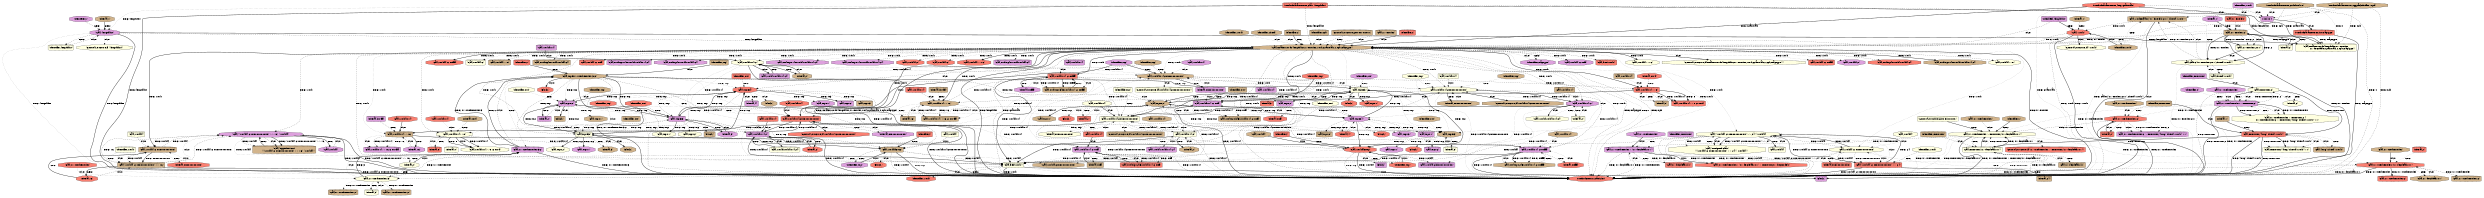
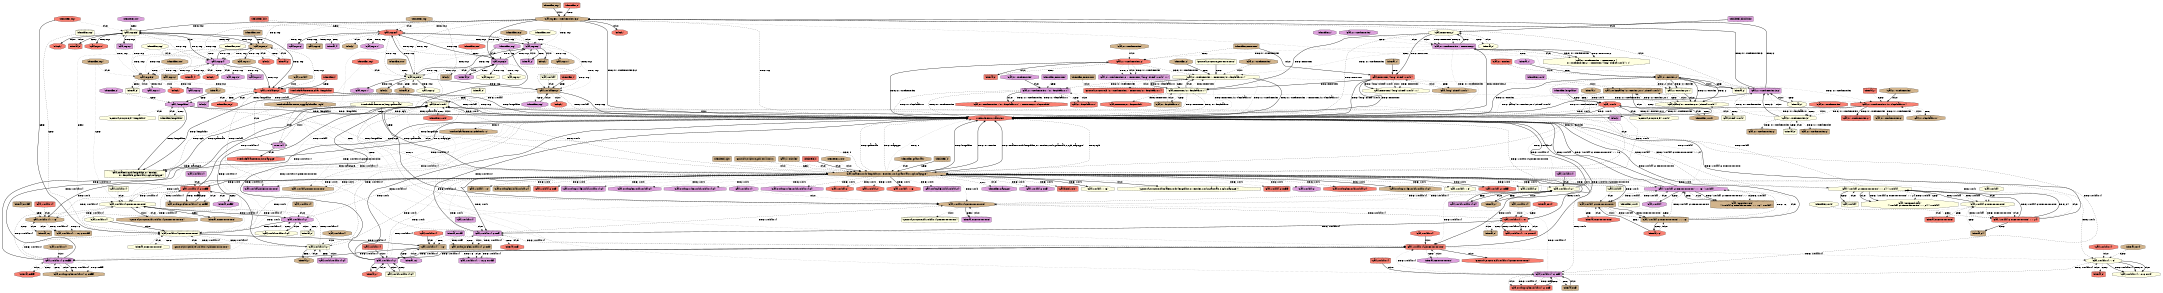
node "(MethodParameterIn,long quantvals)": fillcolor salmon -> lightyellow
node "(Identifier,sizeof)": label "(Identifier,sizeof)" -> "(Identifier,quantvals)"
node "(MethodParameterIn,int maptype)": shape cylinder -> octagon
edge "(Call,INT_MAX/2)" -> "(Call,INT_MAX/(s->dec_leafw+1))": added, label "DDG: INT_MAX"
node "(Call,INT_MAX/s->dec_nodeb)": added
node "(Call,INT_MAX/((long) sizeof(*work)) - 1)": shape cylinder -> octagon
node "(Call,(long) sizeof(*work))": shape cylinder -> octagon
edge "(MethodParameterIn,codebook *s)" -> "(MethodReturn,static int)": reversed
